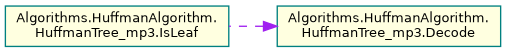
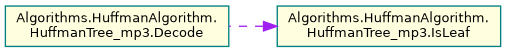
edge "Algorithms.HuffmanAlgorithm. HuffmanTree_mp3.IsLeaf" -> "Algorithms.HuffmanAlgorithm. HuffmanTree_mp3.Decode": reversed
